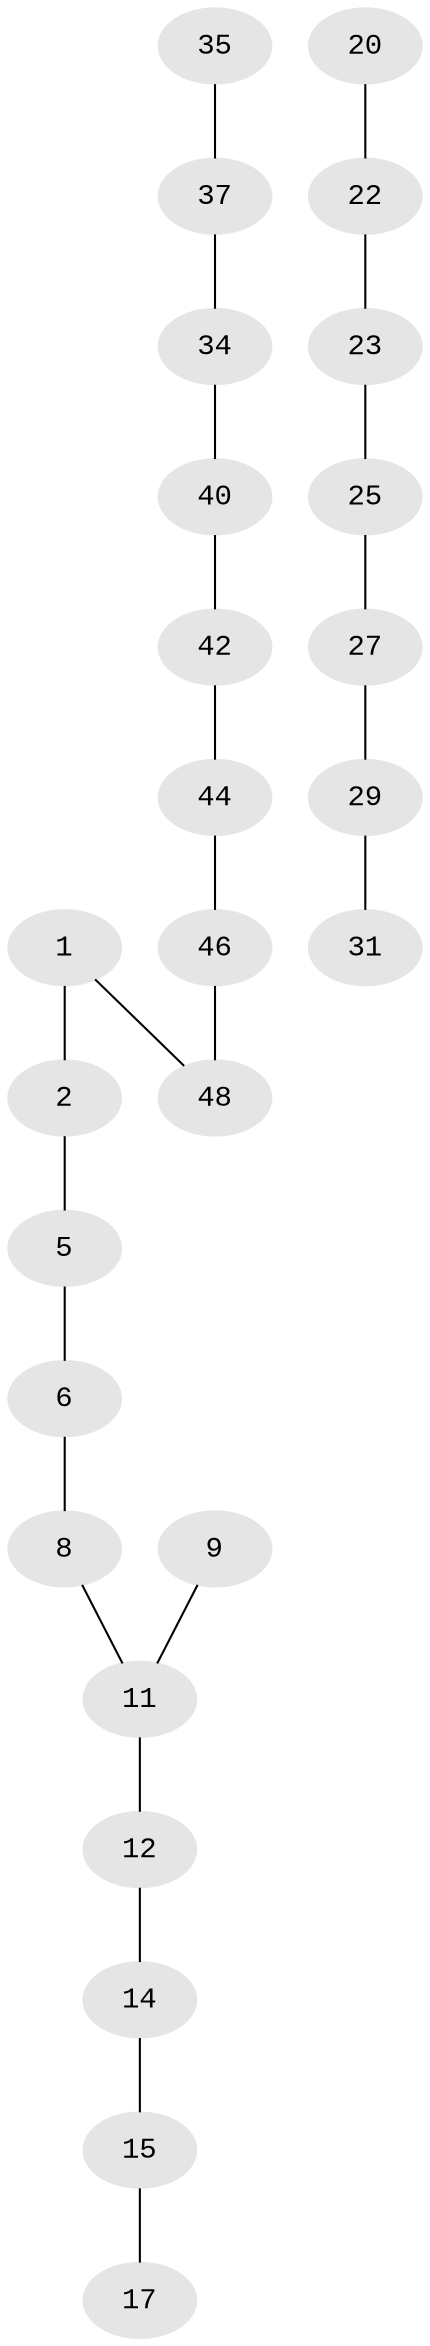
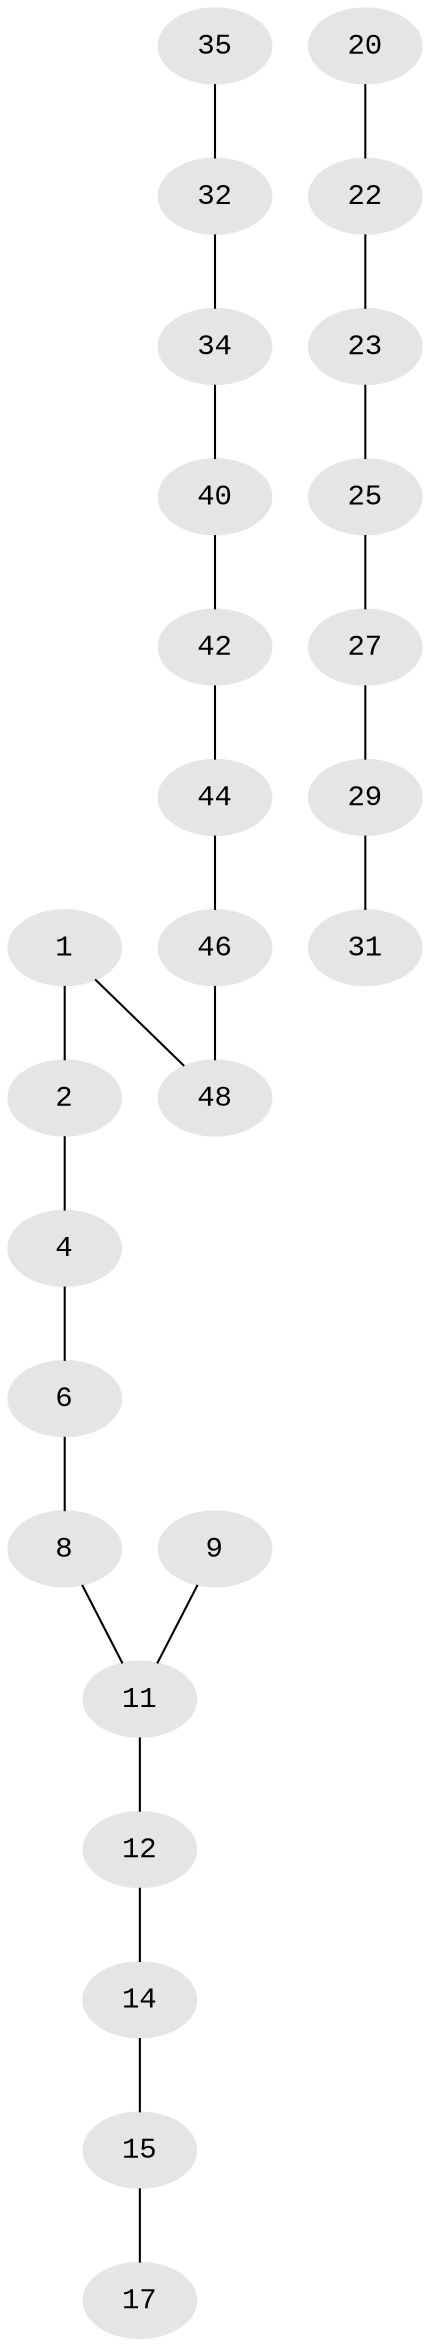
node "37": label "37" -> "32"
node "5": label "5" -> "4"
